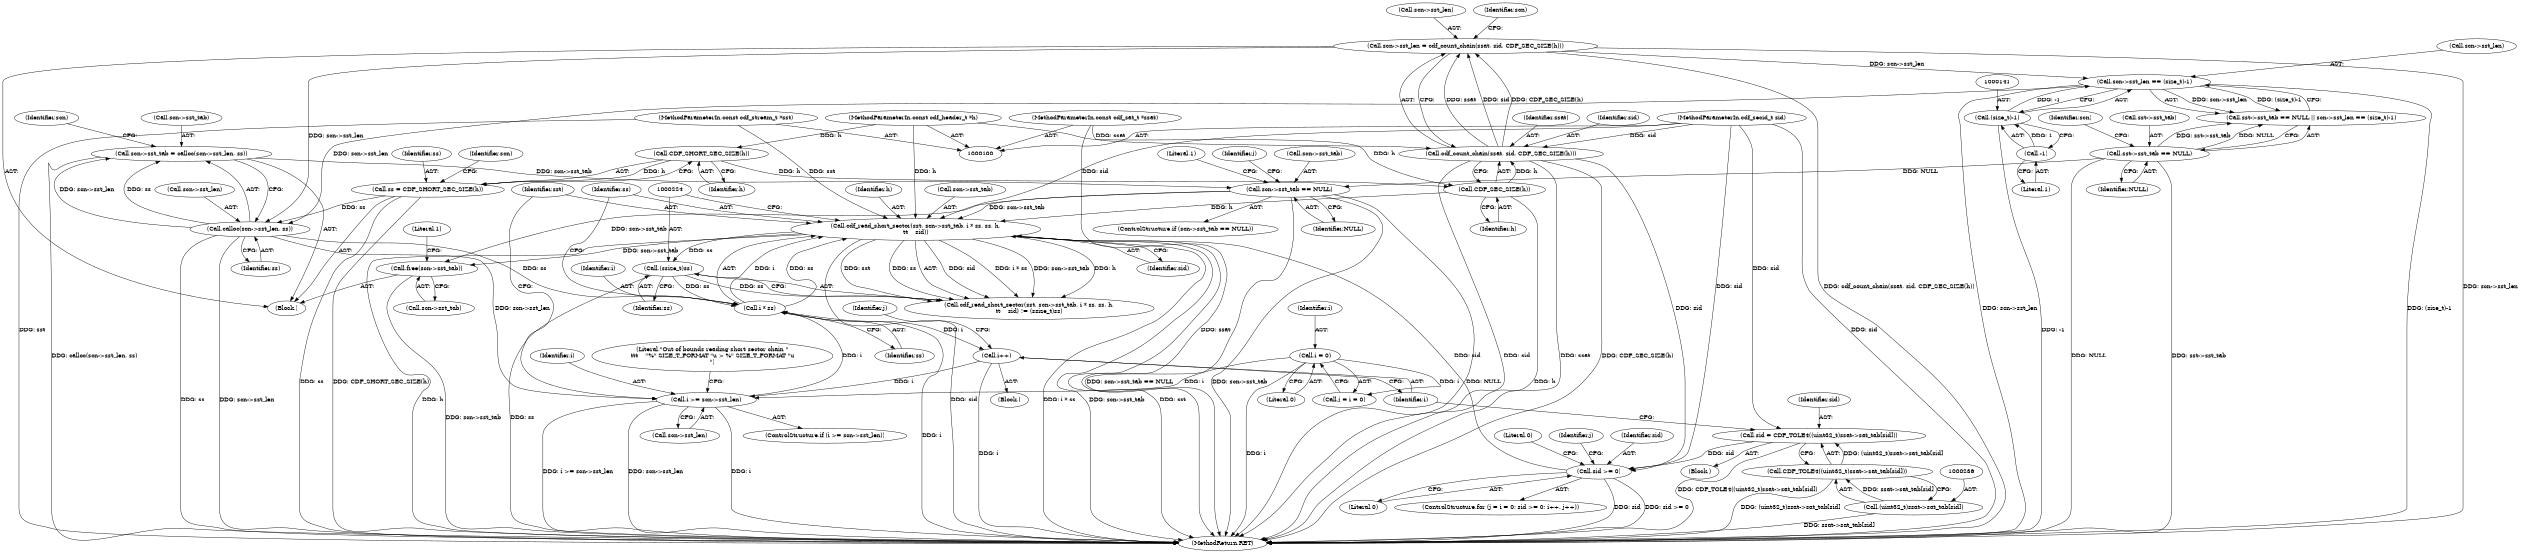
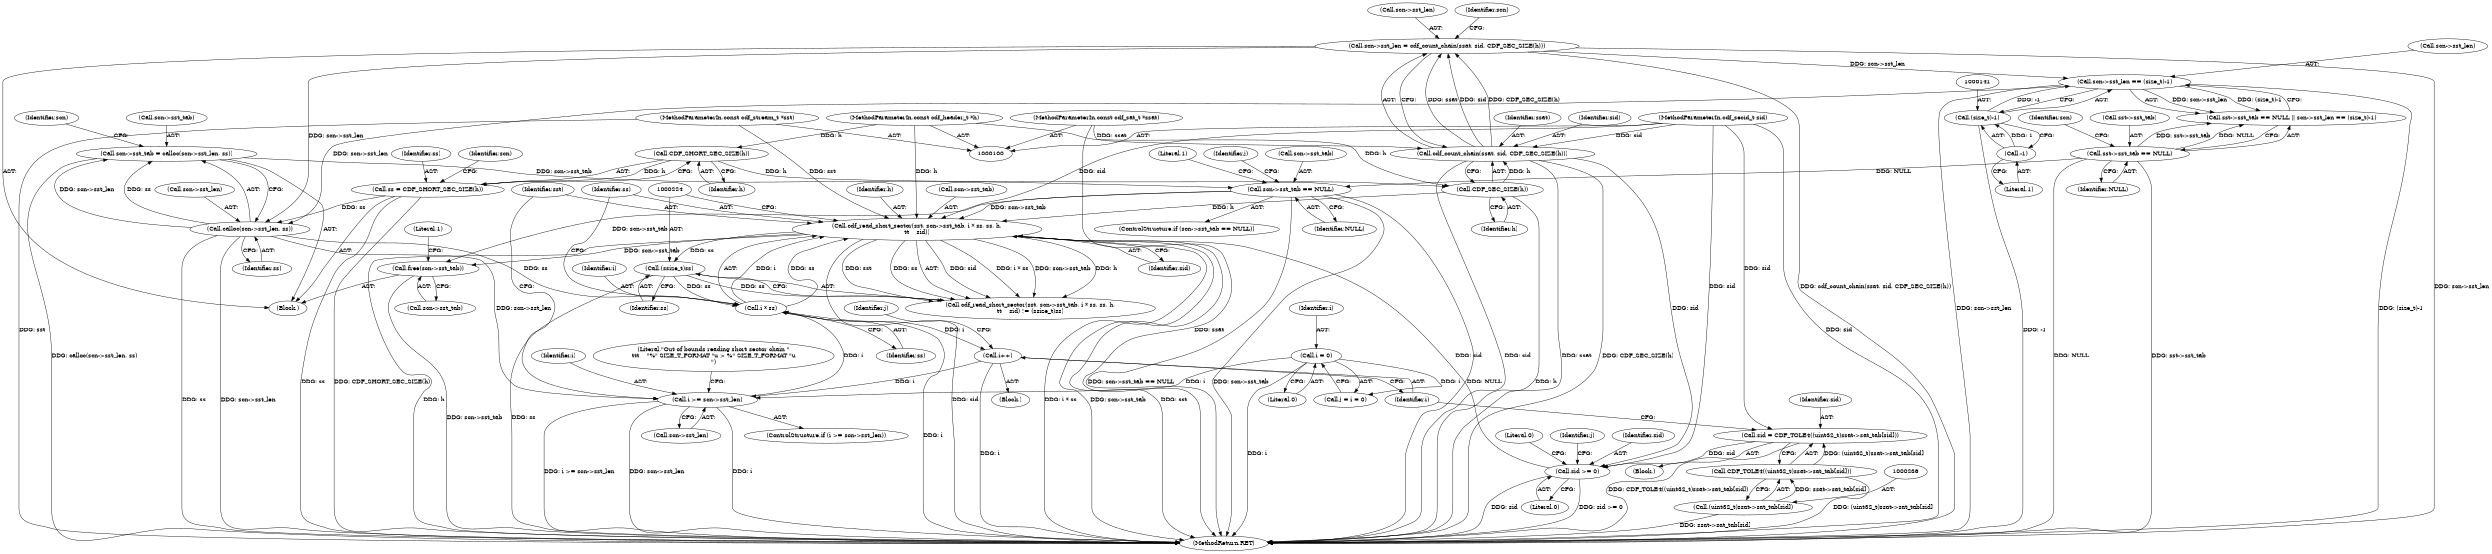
node "(ControlStructure,for (j = i = 0; sid >= 0; i++, j++))": removed
